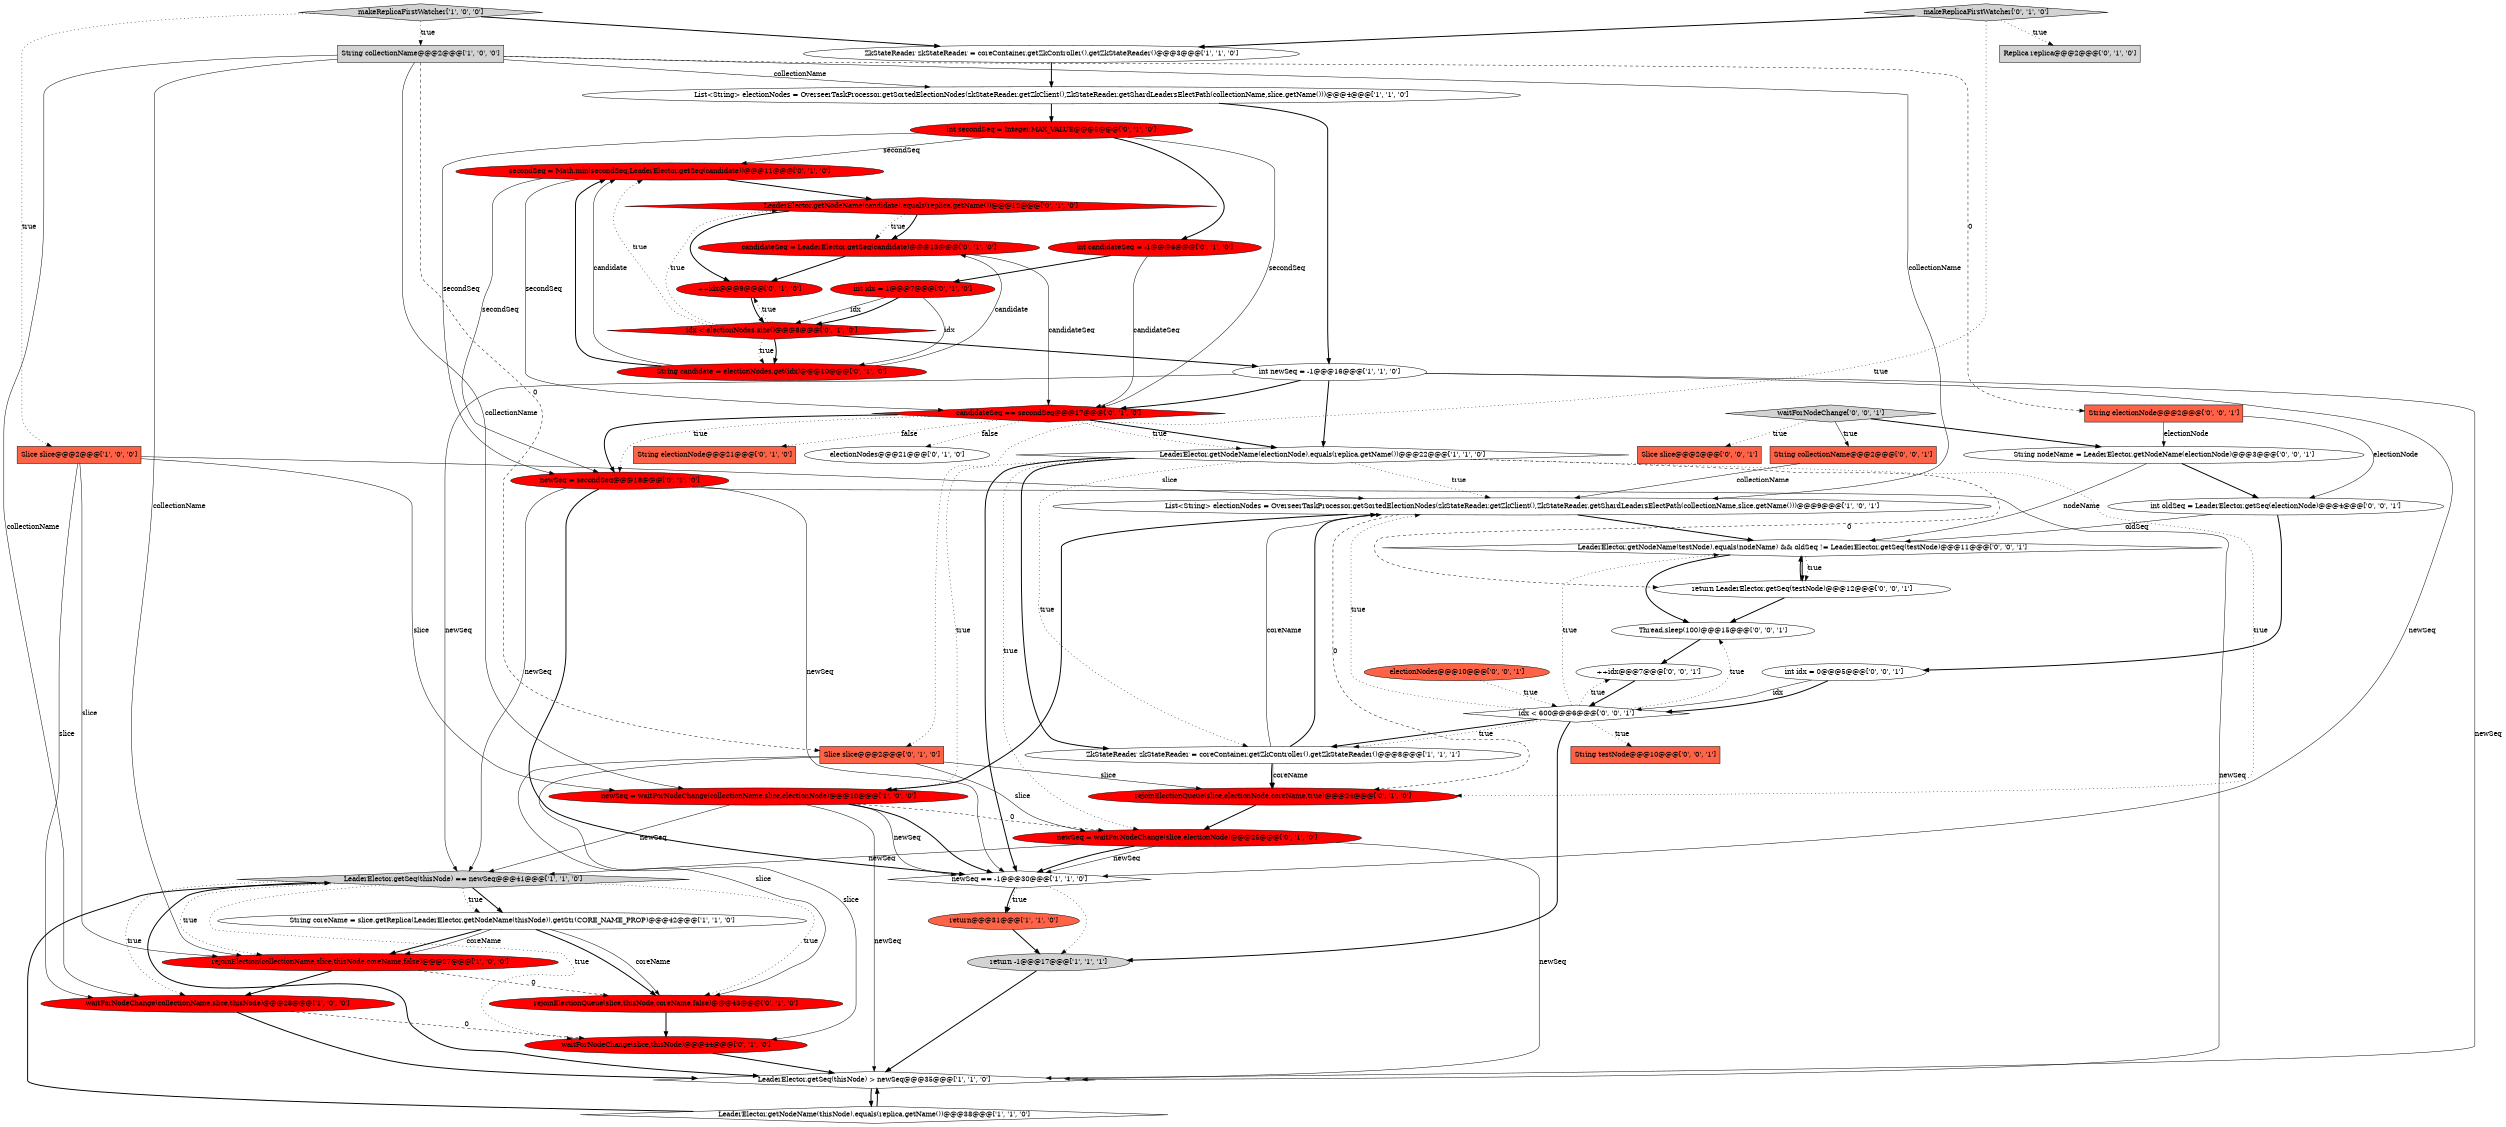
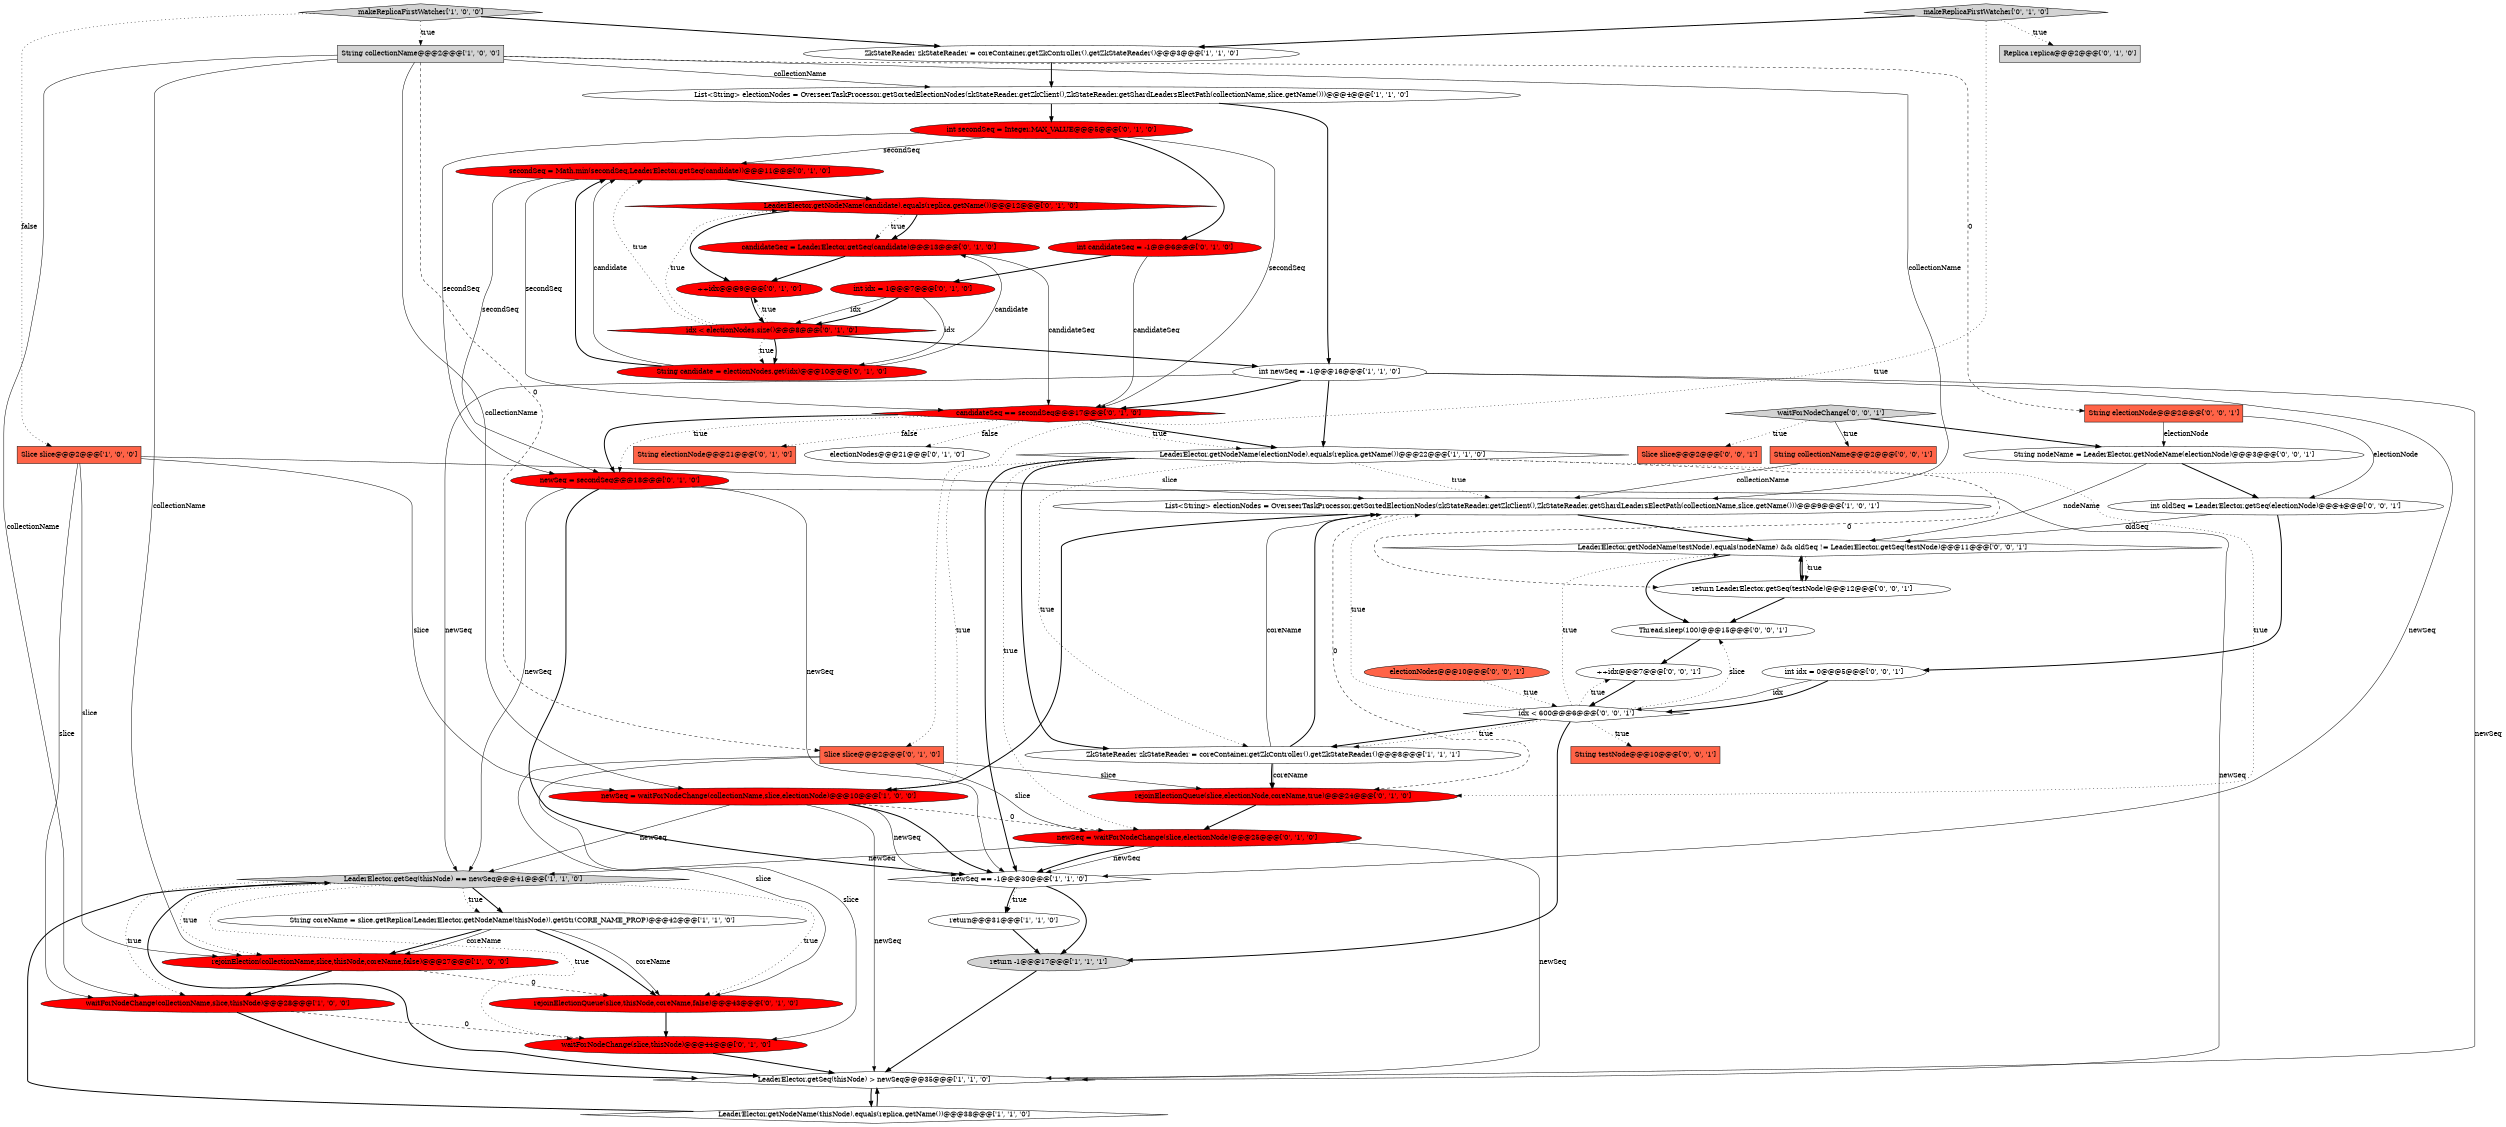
edge "makeReplicaFirstWatcher['1', '0', '0']" -> "Slice slice@@@2@@@['1', '0', '0']": label "true" -> "false"
edge "idx < 600@@@6@@@['0', '0', '1']" -> "Thread.sleep(100)@@@15@@@['0', '0', '1']": label "true" -> "slice"
edge "newSeq == -1@@@30@@@['1', '1', '0']" -> "return -1@@@17@@@['1', '1', '1']": style dotted -> bold
node "return@@@31@@@['1', '1', '0']": fillcolor tomato -> white
